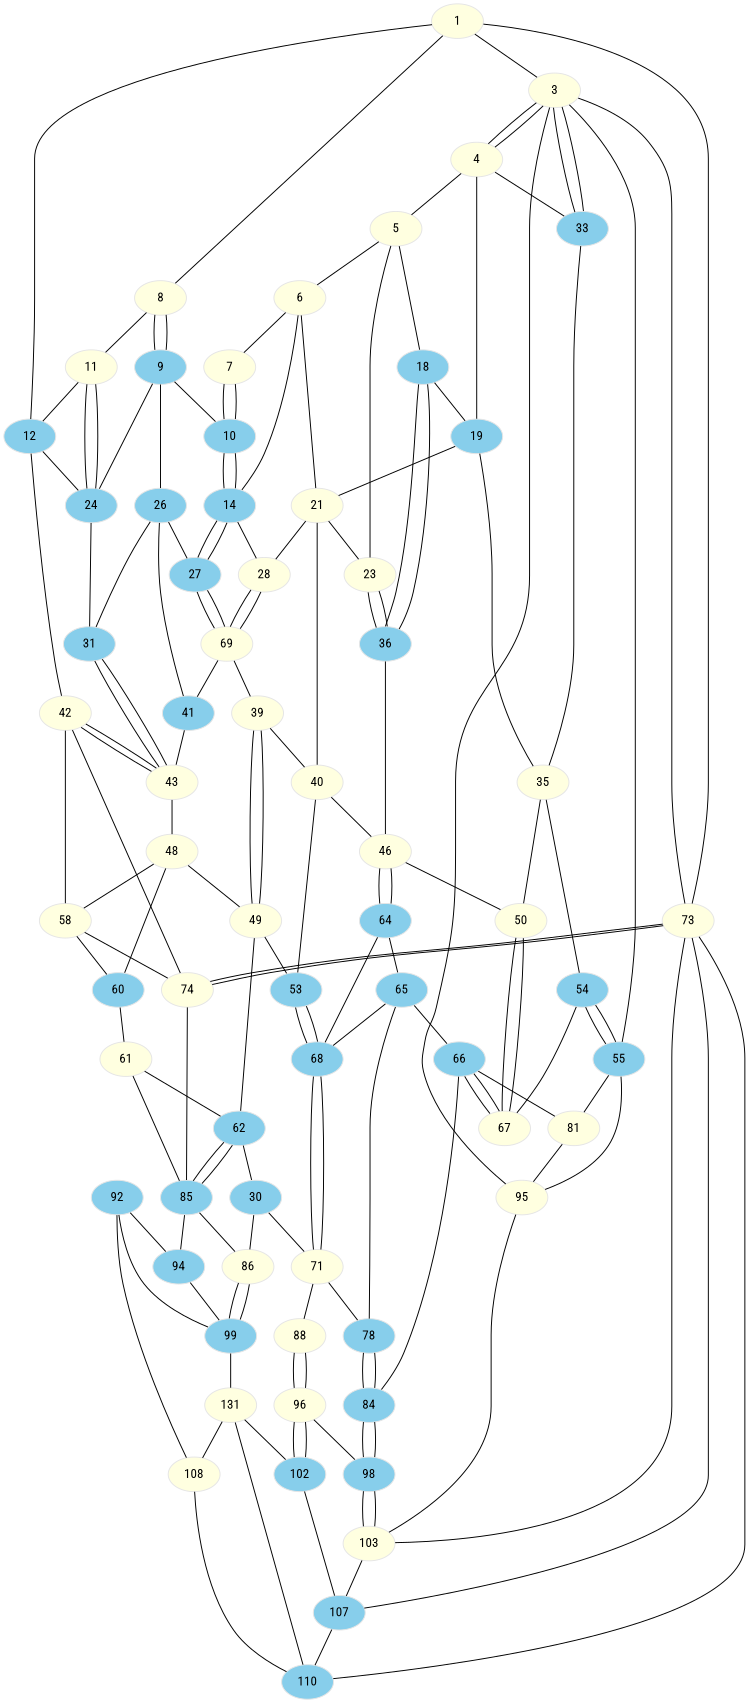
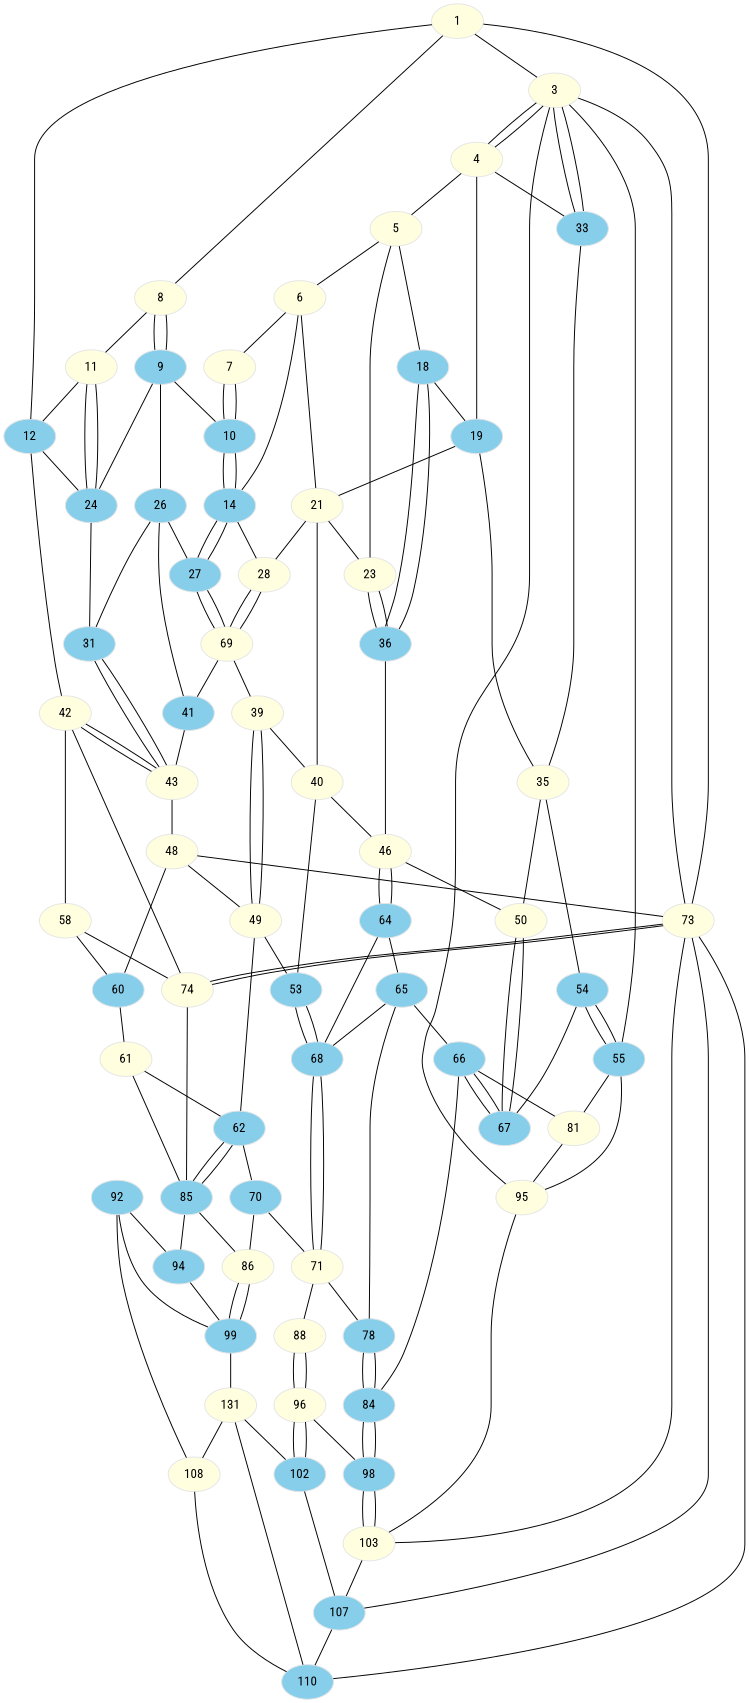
edge "48" -- "58": now "48" -- "73"
node "67": fillcolor lightyellow -> skyblue
node "30": label "30" -> "70"
